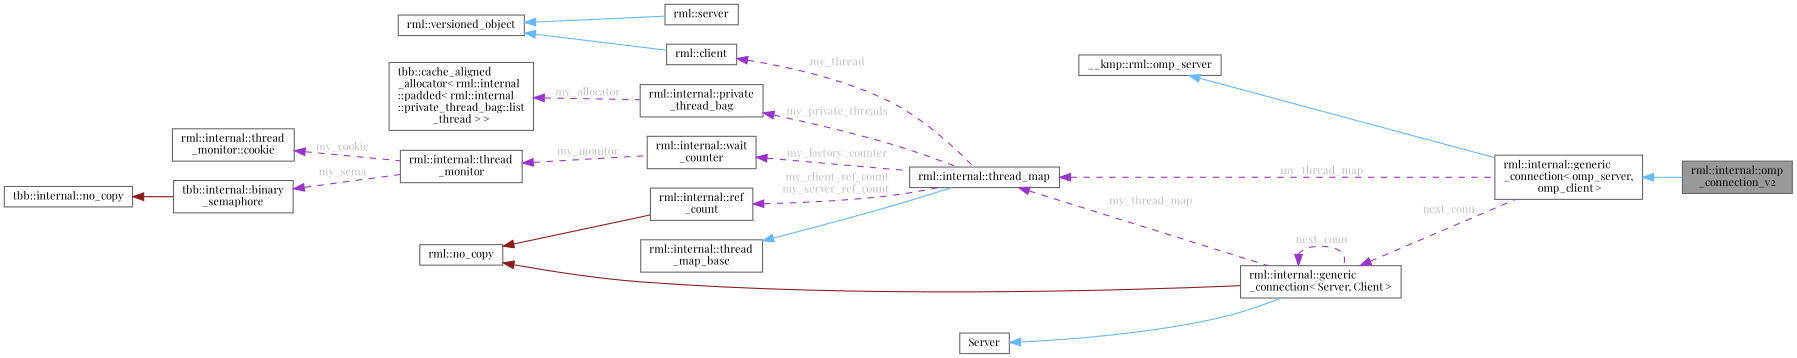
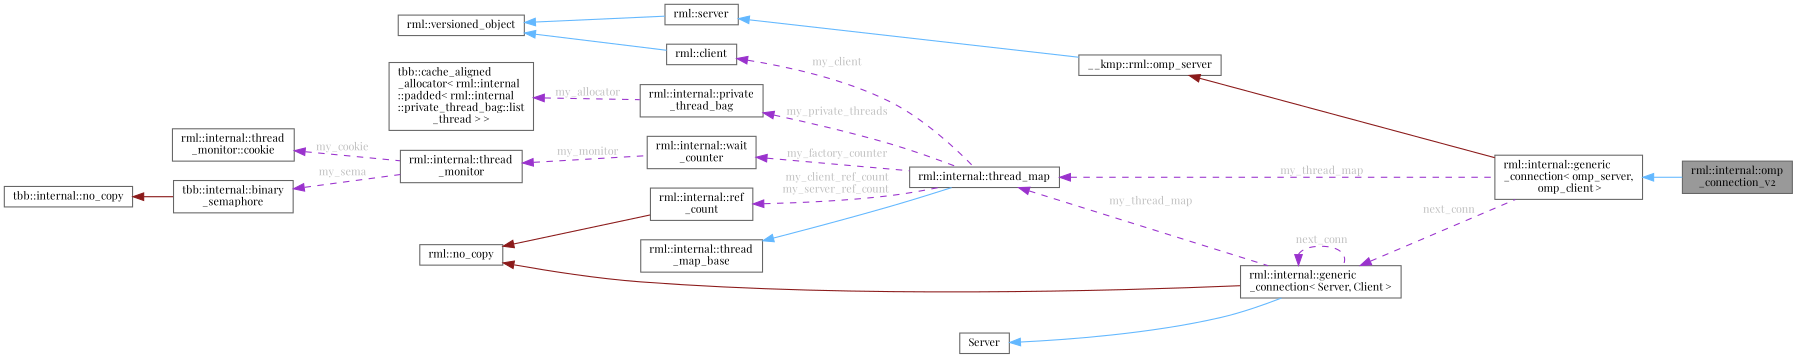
edge "__kmp::rml::omp_server" -> "rml::server": added
edge "rml::internal::thread_map" -> "rml::client": label " my_thread" -> " my_client"
edge "rml::internal::generic _connection< omp_server, omp_client >" -> "__kmp::rml::omp_server": color steelblue1 -> firebrick4
